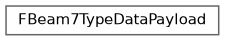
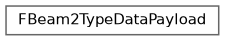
node "FBeam7TypeDataPayload": label "FBeam7TypeDataPayload" -> "FBeam2TypeDataPayload"
